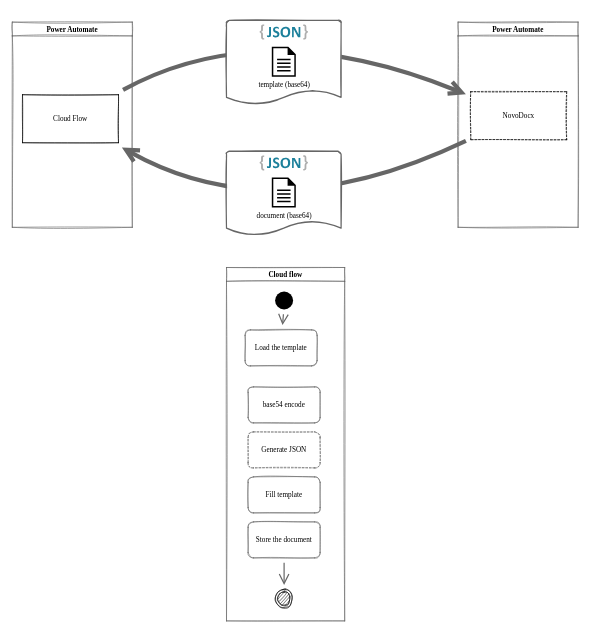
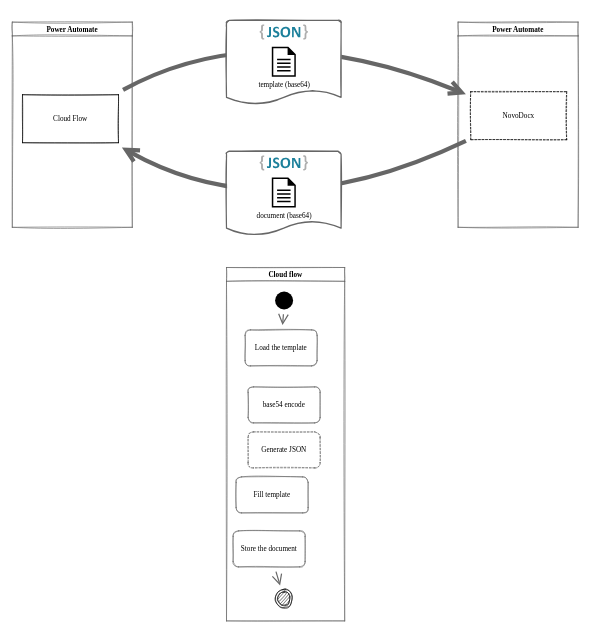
node "Fill template": moved (284, 495) -> (272, 495)
node "Store the document": moved (284, 540) -> (269, 549)
